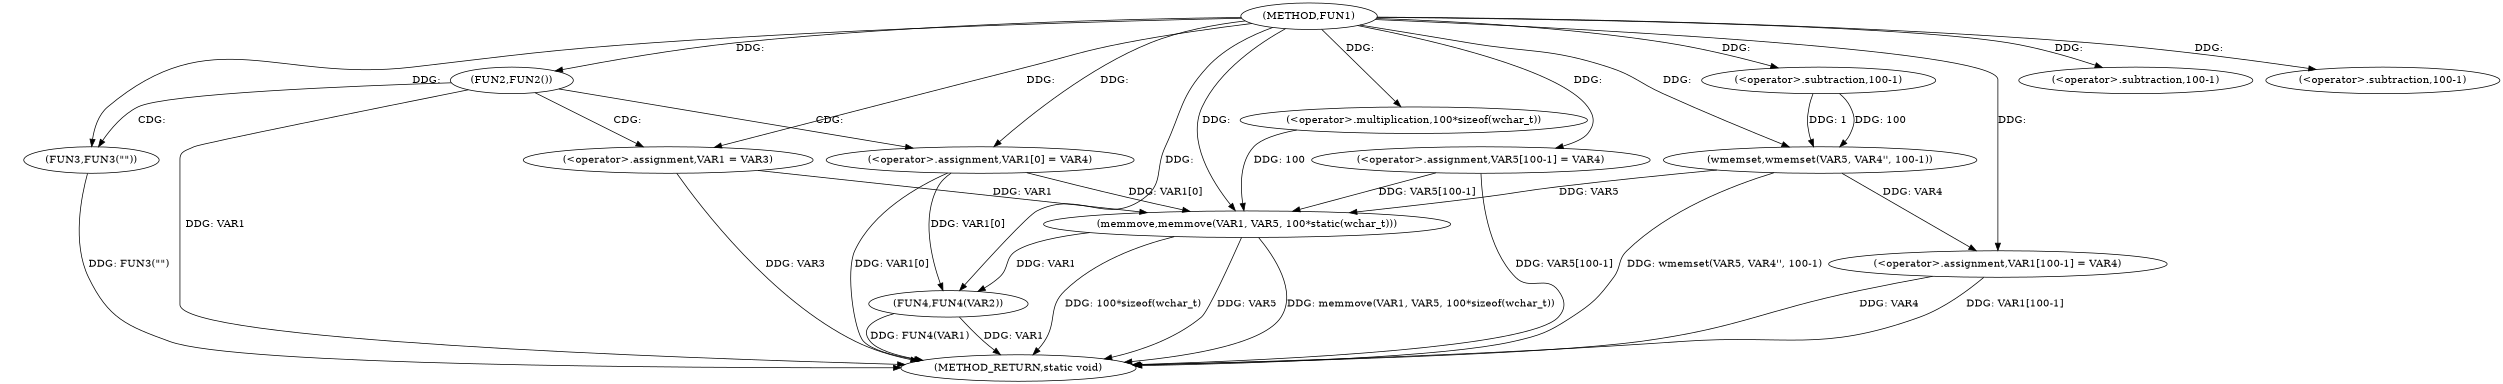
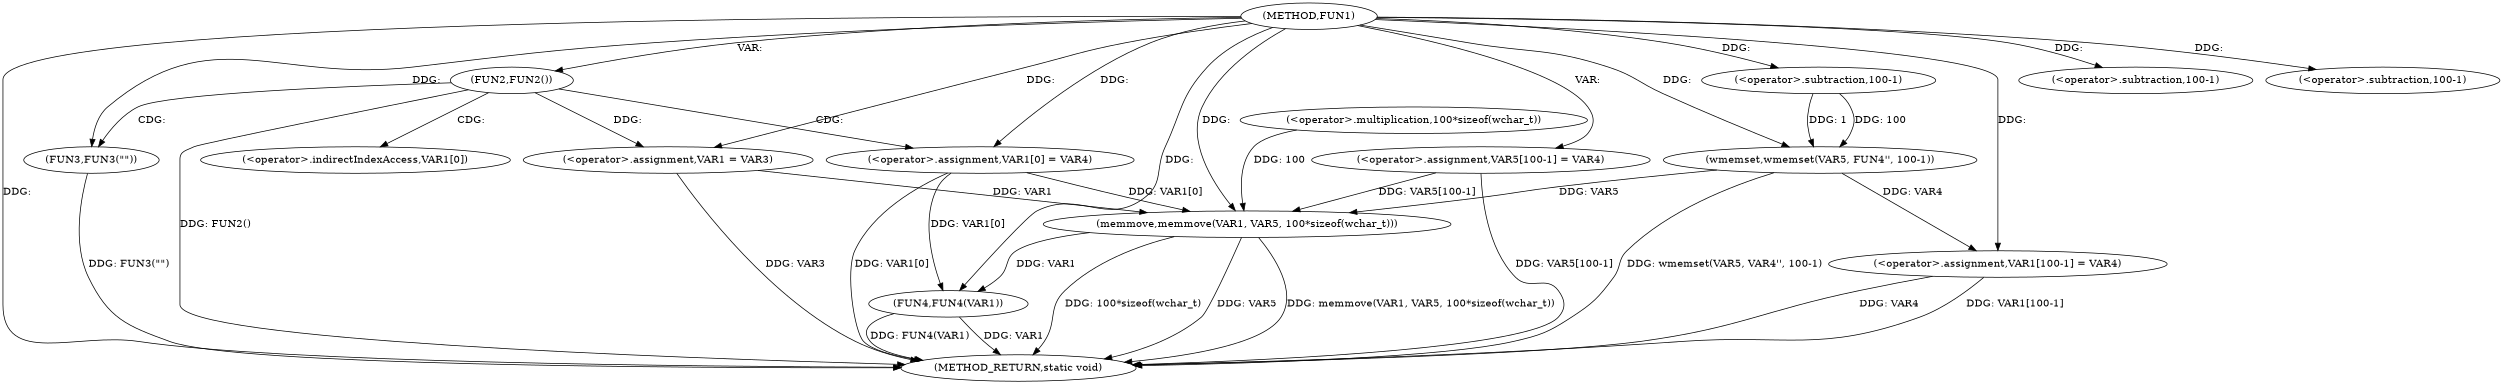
edge "(METHOD,FUN1)" -> "(FUN2,FUN2())": label "DDG: " -> "VAR: "
edge "(METHOD,FUN1)" -> "(<operator>.multiplication,100*sizeof(wchar_t))": now "(METHOD,FUN1)" -> "(METHOD_RETURN,static void)"
edge "(METHOD,FUN1)" -> "(<operator>.assignment,VAR5[100-1] = VAR4)": label "DDG: " -> "VAR: "
edge "(FUN2,FUN2())" -> "(<operator>.assignment,VAR1 = VAR3)": label "CDG: " -> "DDG: "
node "(<operator>.indirectIndexAccess,VAR1[0])": added
node "(wmemset,wmemset(VAR5, VAR4'', 100-1))": label "(wmemset,wmemset(VAR5, VAR4'', 100-1))" -> "(wmemset,wmemset(VAR5, FUN4'', 100-1))"
edge "(FUN2,FUN2())" -> "(METHOD_RETURN,static void)": label "DDG: VAR1" -> "DDG: FUN2()"
node "(memmove,memmove(VAR1, VAR5, 100*static(wchar_t)))": label "(memmove,memmove(VAR1, VAR5, 100*static(wchar_t)))" -> "(memmove,memmove(VAR1, VAR5, 100*sizeof(wchar_t)))"
node "(FUN4,FUN4(VAR2))": label "(FUN4,FUN4(VAR2))" -> "(FUN4,FUN4(VAR1))"
